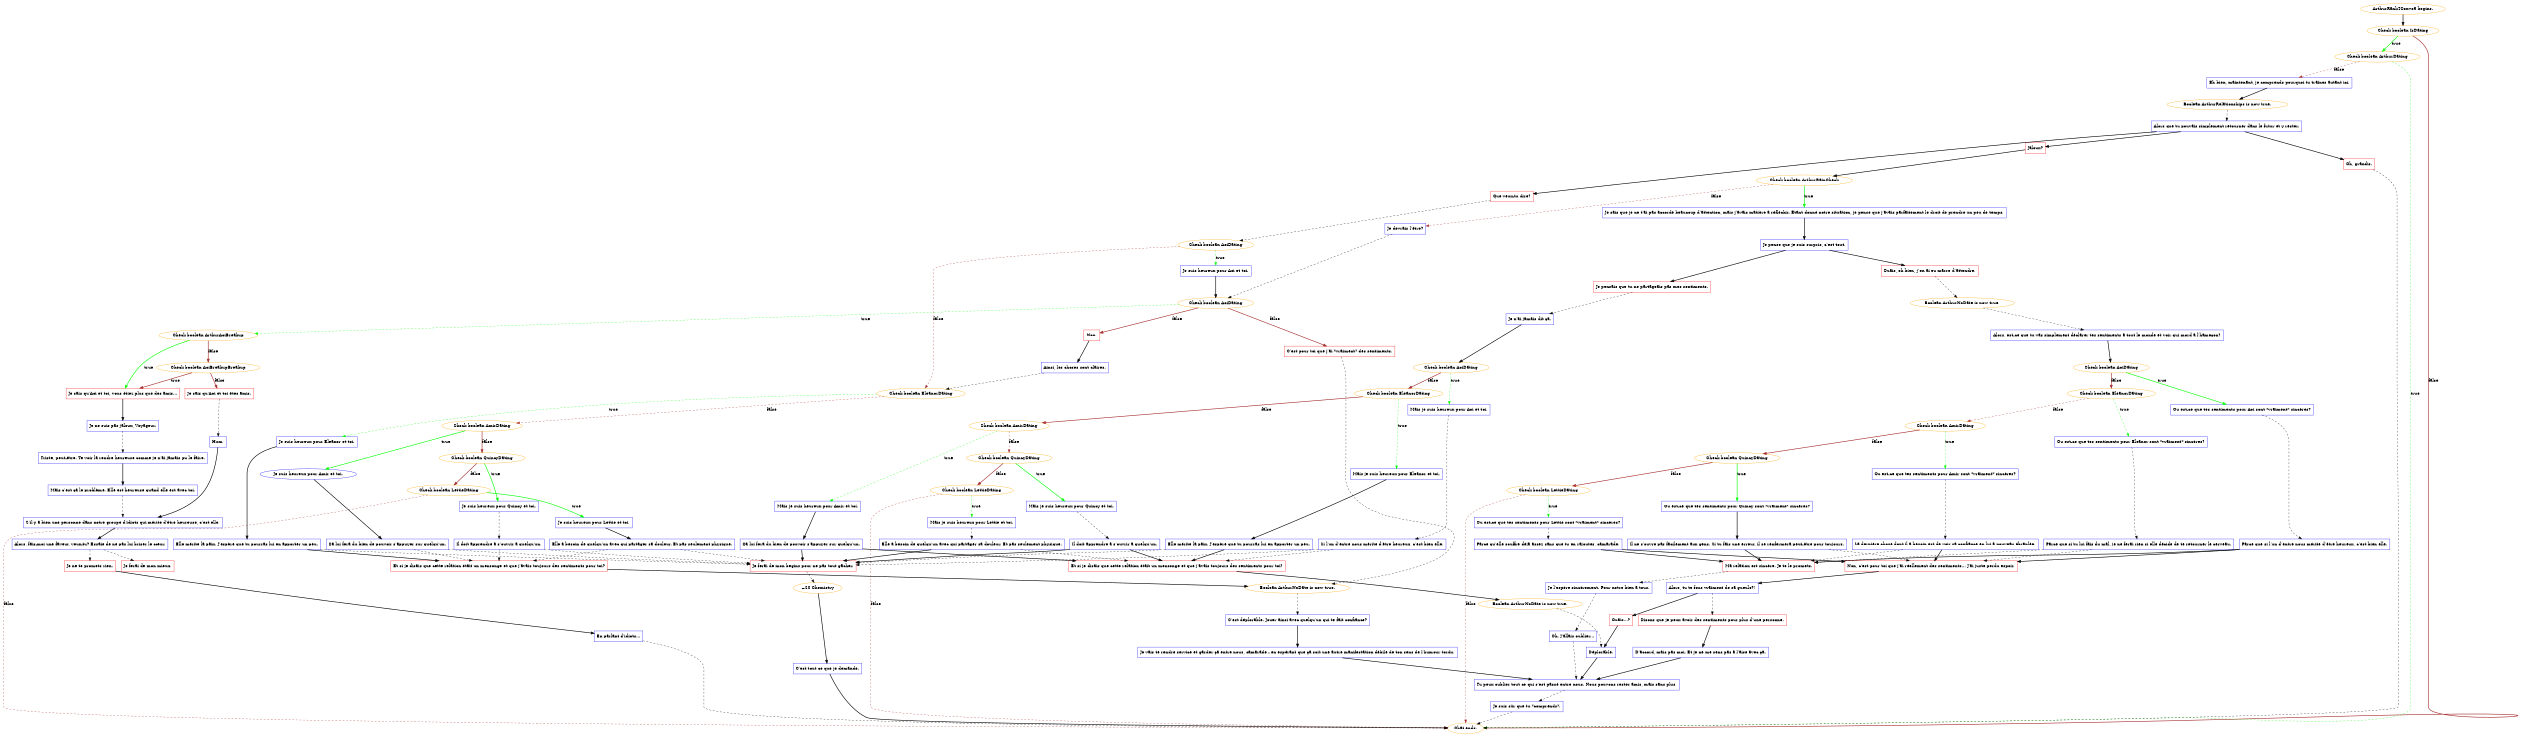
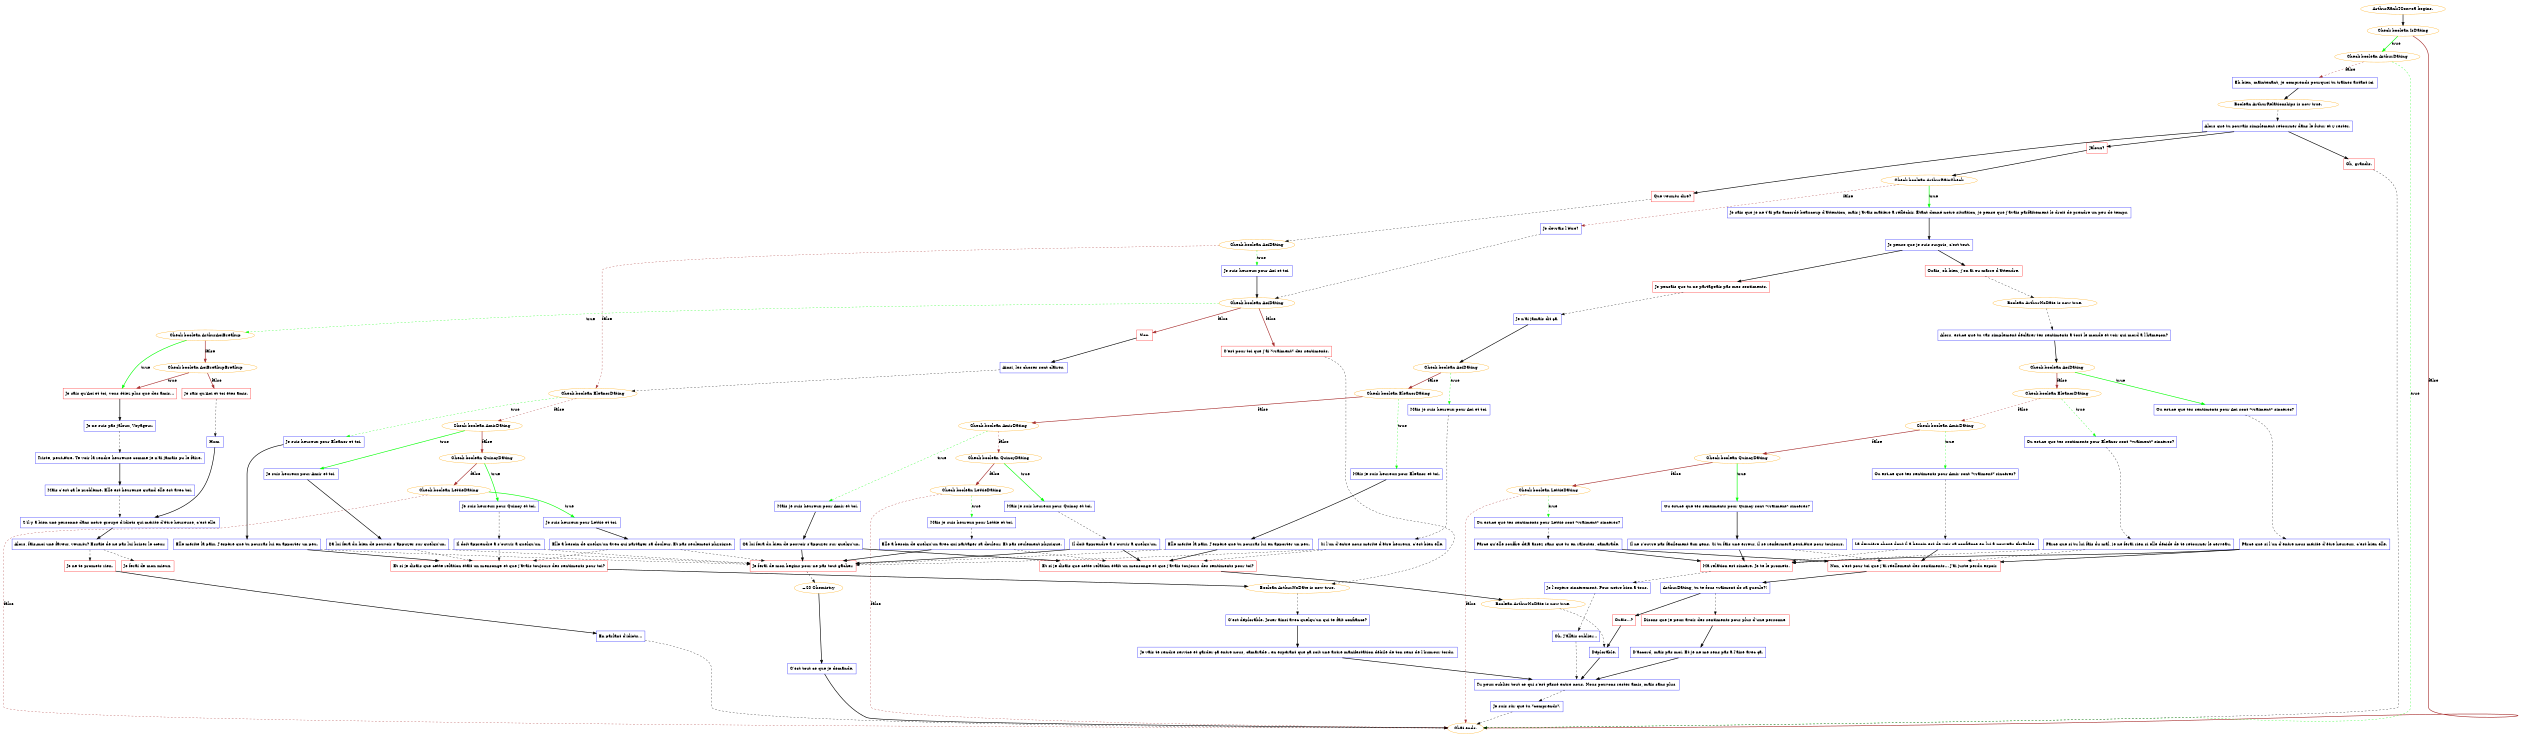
node "Je suis heureux pour Amir et toi.": shape ellipse -> box
node "Alors, tu te fous vraiment de sa gueule?!": label "Alors, tu te fous vraiment de sa gueule?!" -> "ArthurDating, tu te fous vraiment de sa gueule?!"
